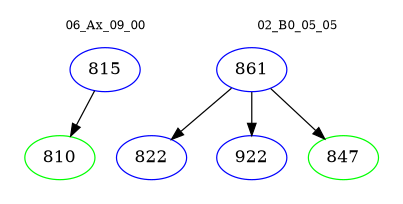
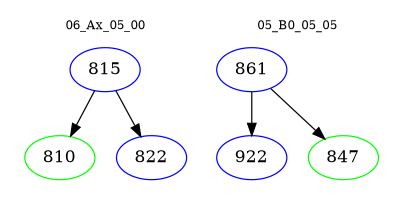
cluster "06_Ax_09_00": label "06_Ax_09_00" -> "06_Ax_05_00"
cluster "02_B0_05_05": label "02_B0_05_05" -> "05_B0_05_05"
edge "861" -> "822": now "815" -> "822"
